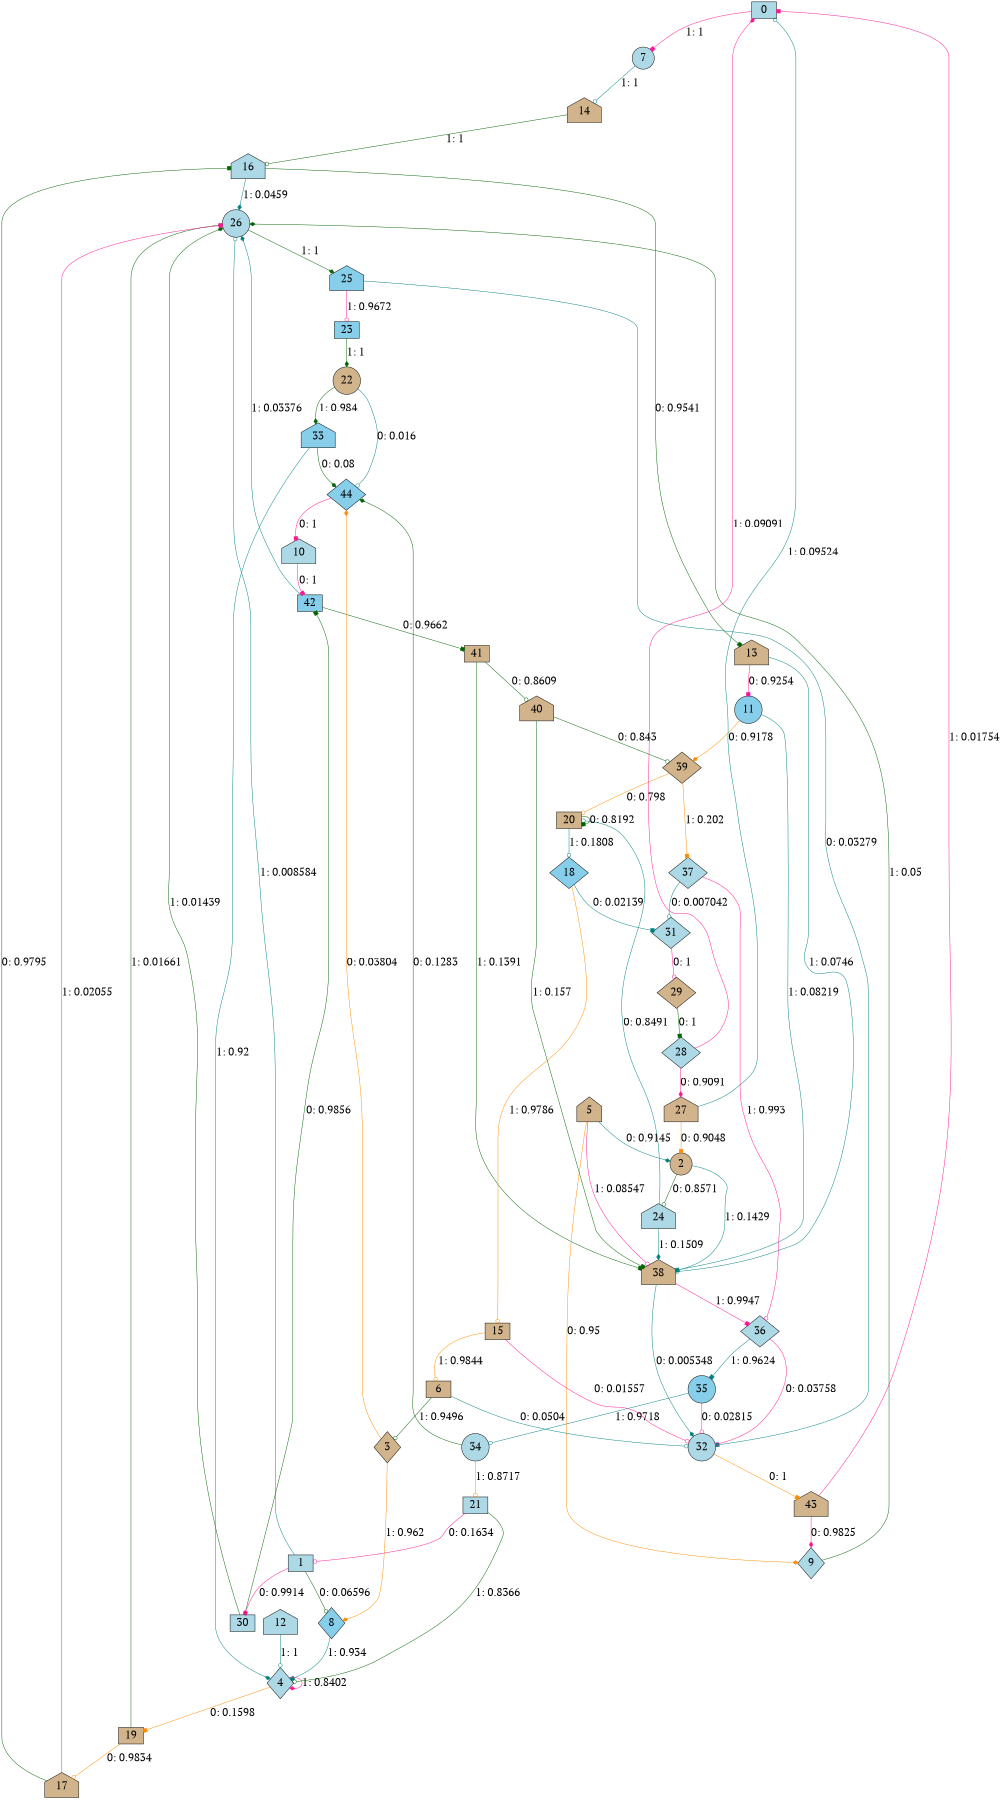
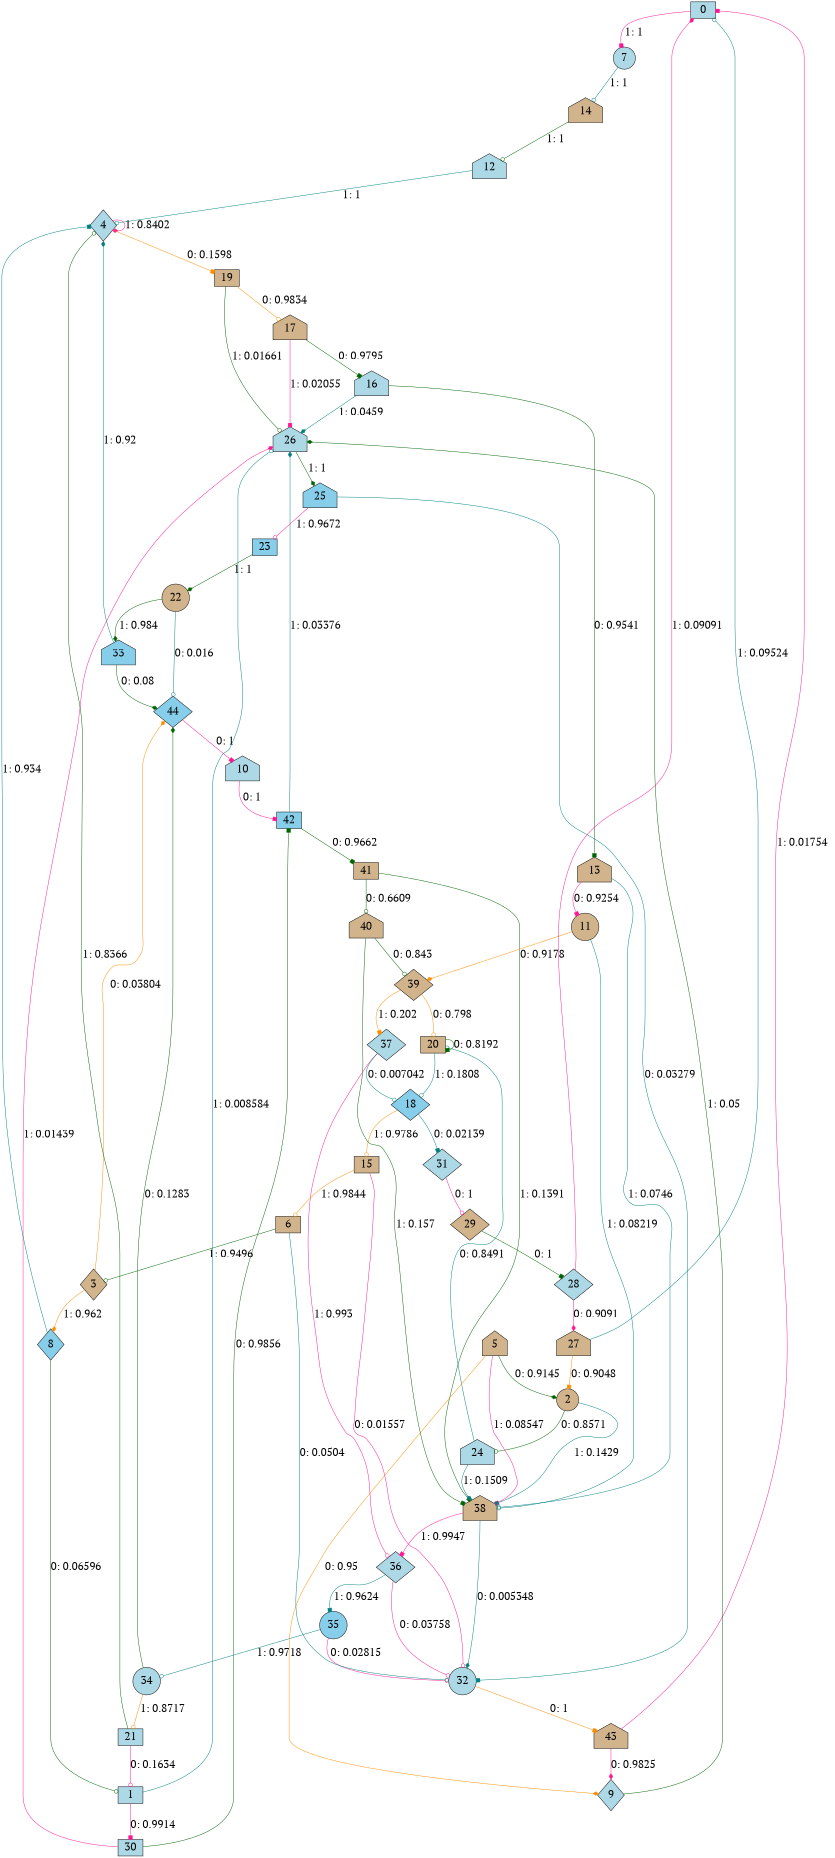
edge "14" -> "16": now "14" -> "12"
node "26": shape circle -> house
edge "41" -> "40": label "0: 0.8609   " -> "0: 0.6609   "
node "11": fillcolor skyblue -> tan
edge "37" -> "31": now "37" -> "18"
edge "30" -> "26": color darkgreen -> deeppink
edge "5" -> "2": color teal -> darkgreen
edge "1" -> "8": reversed
